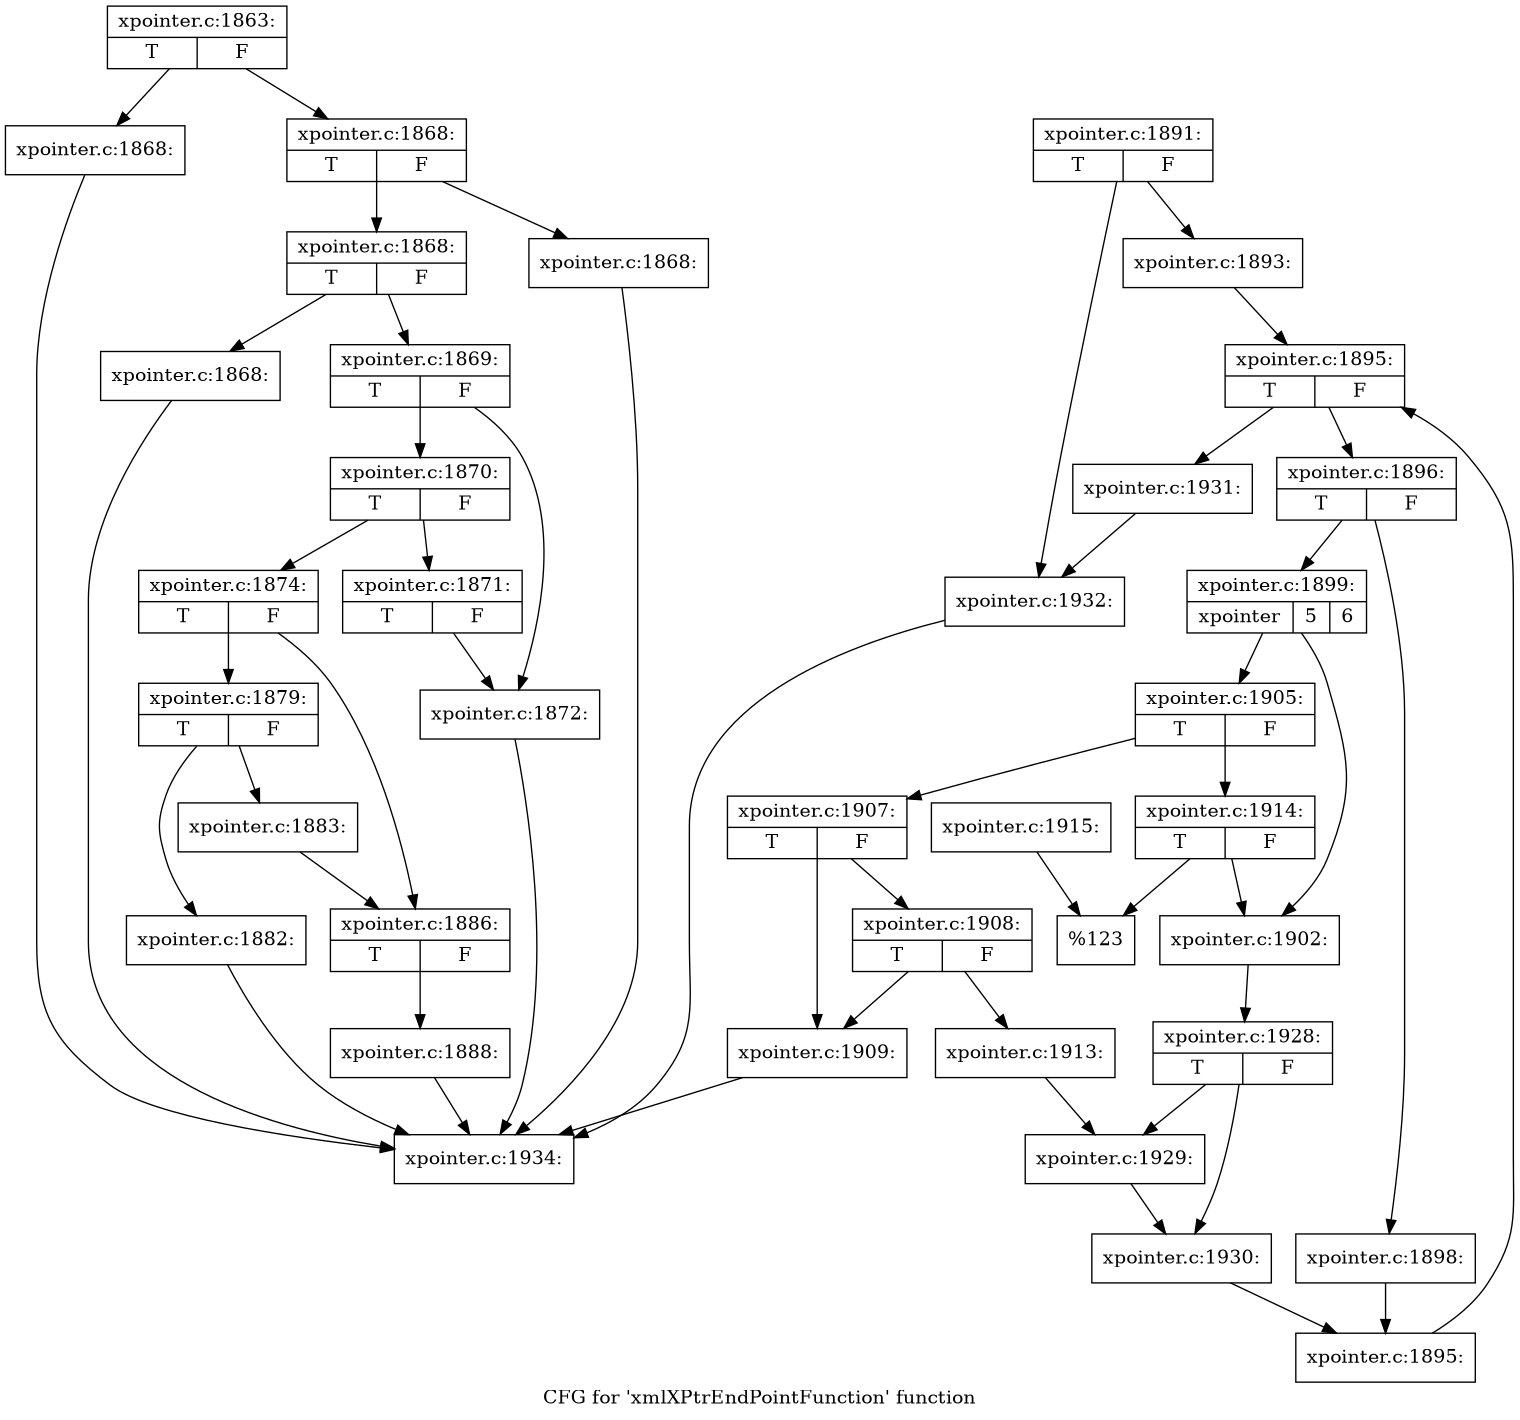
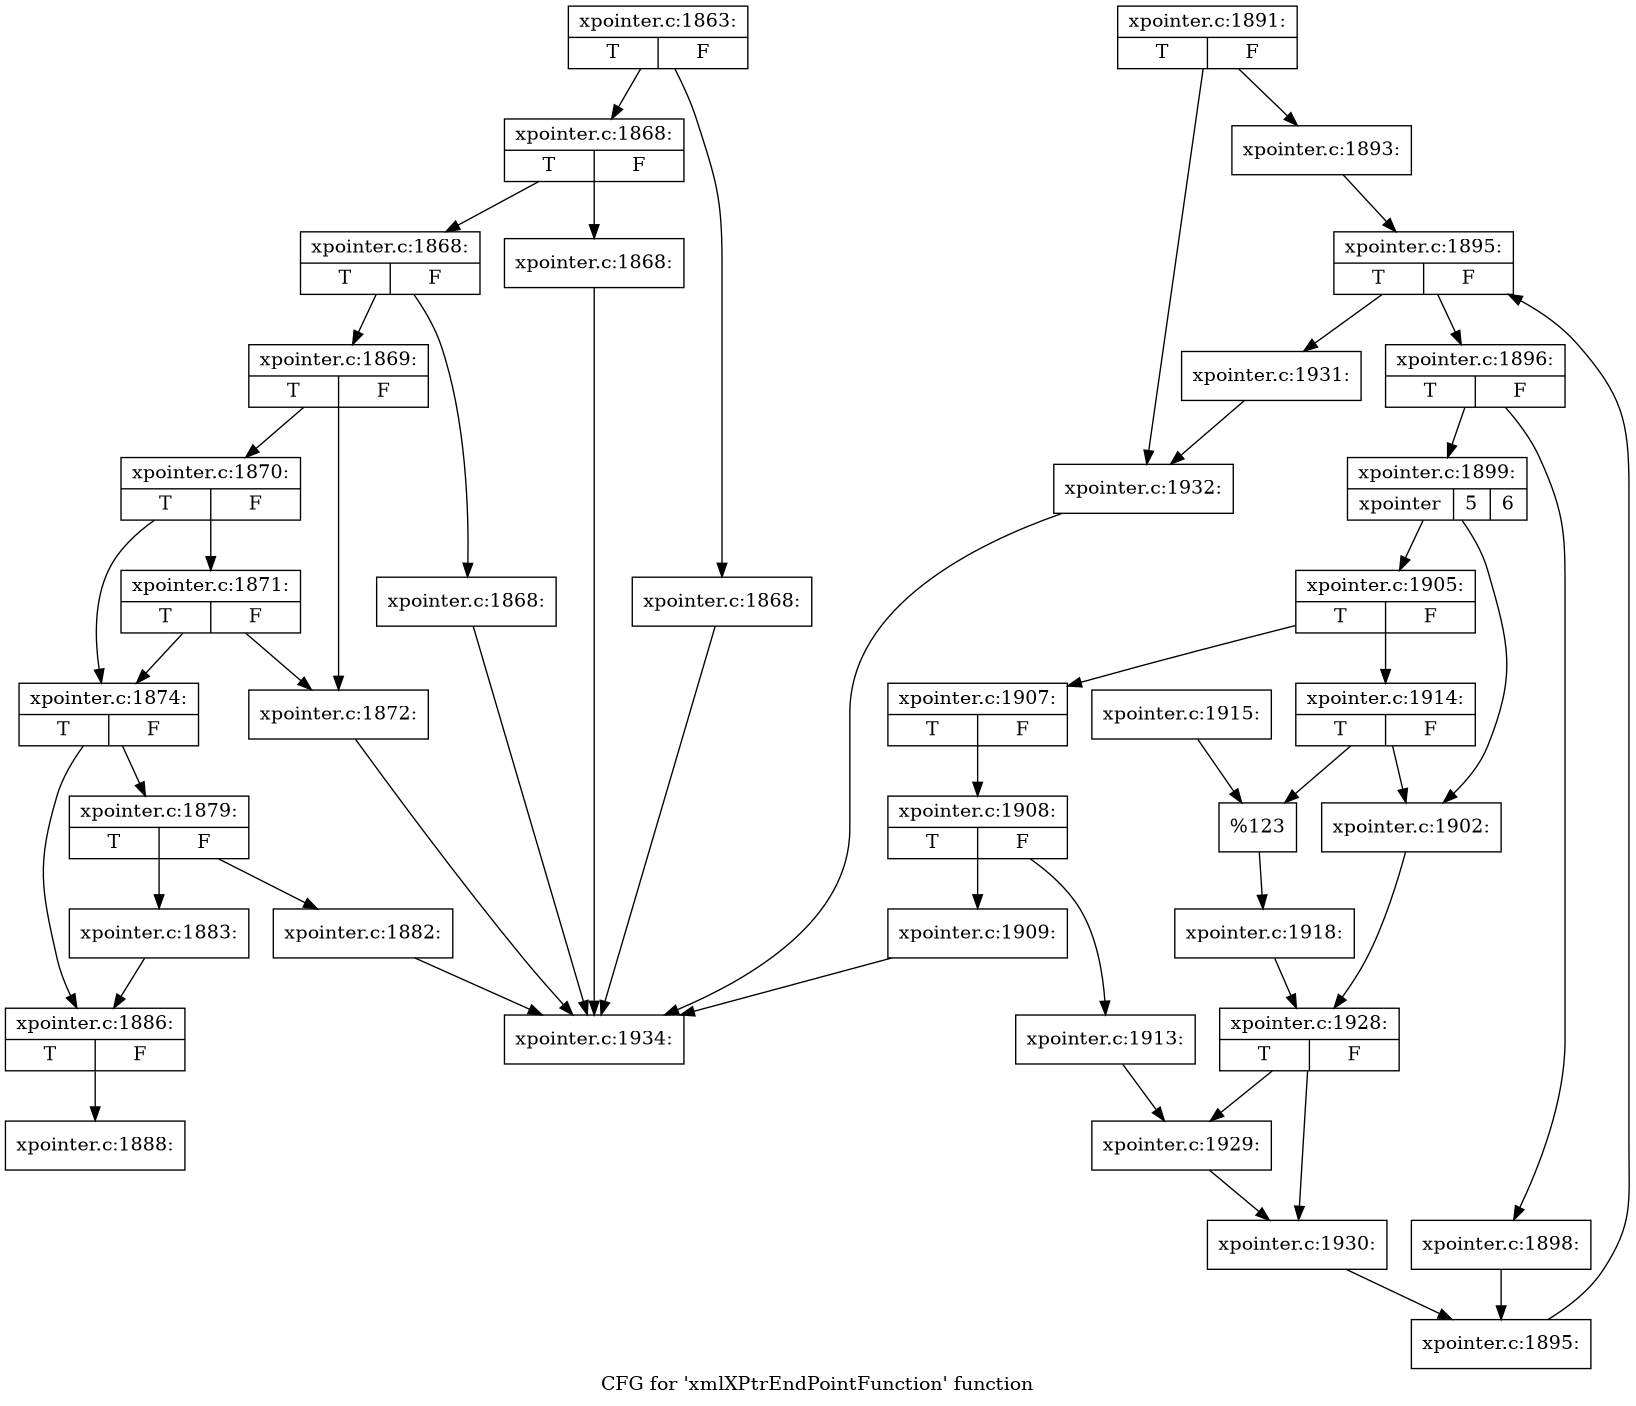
edge "xpointer.c:1871:" -> "xpointer.c:1874:": added
node "xpointer.c:1918:": added
edge "xpointer.c:1907:" -> "xpointer.c:1909:": removed
edge "xpointer.c:1888:" -> "xpointer.c:1934:": removed
